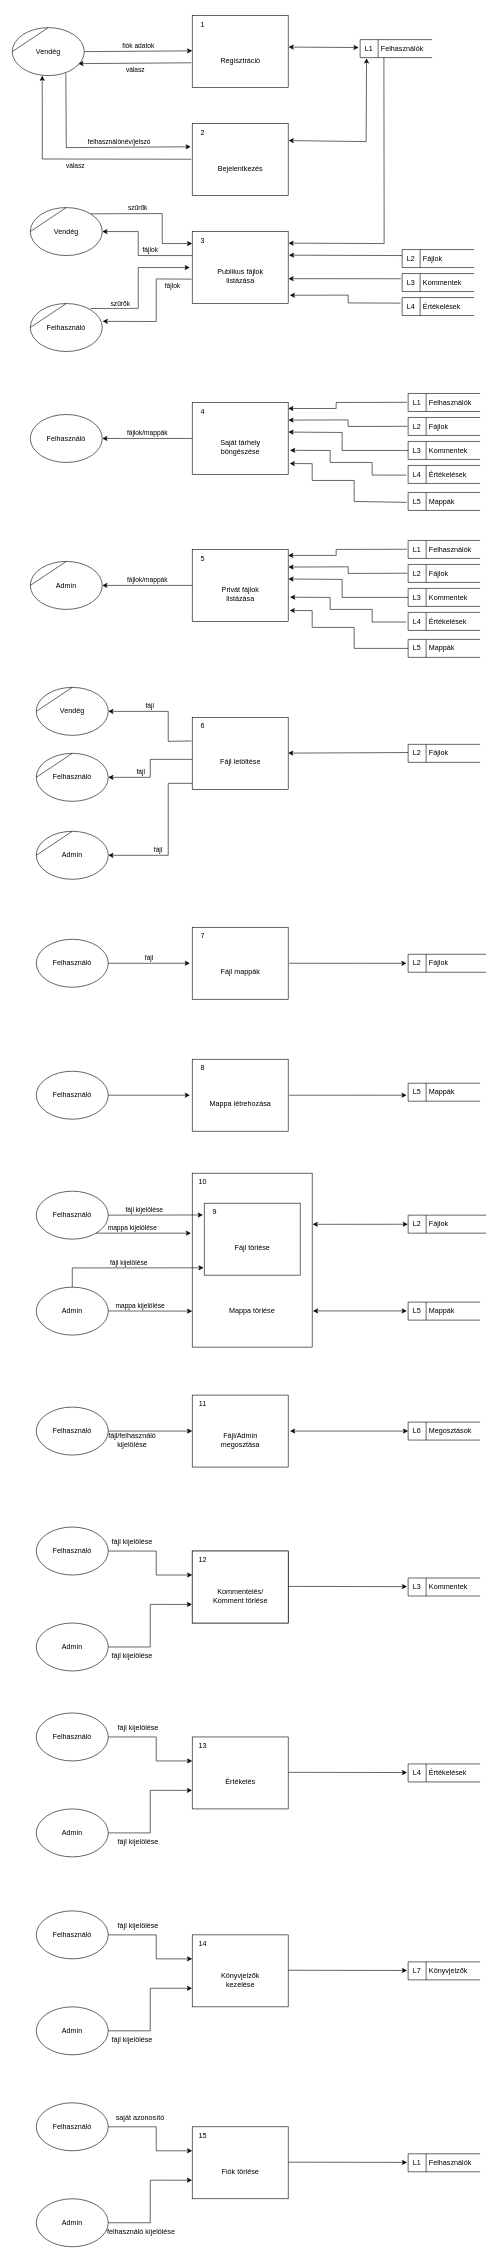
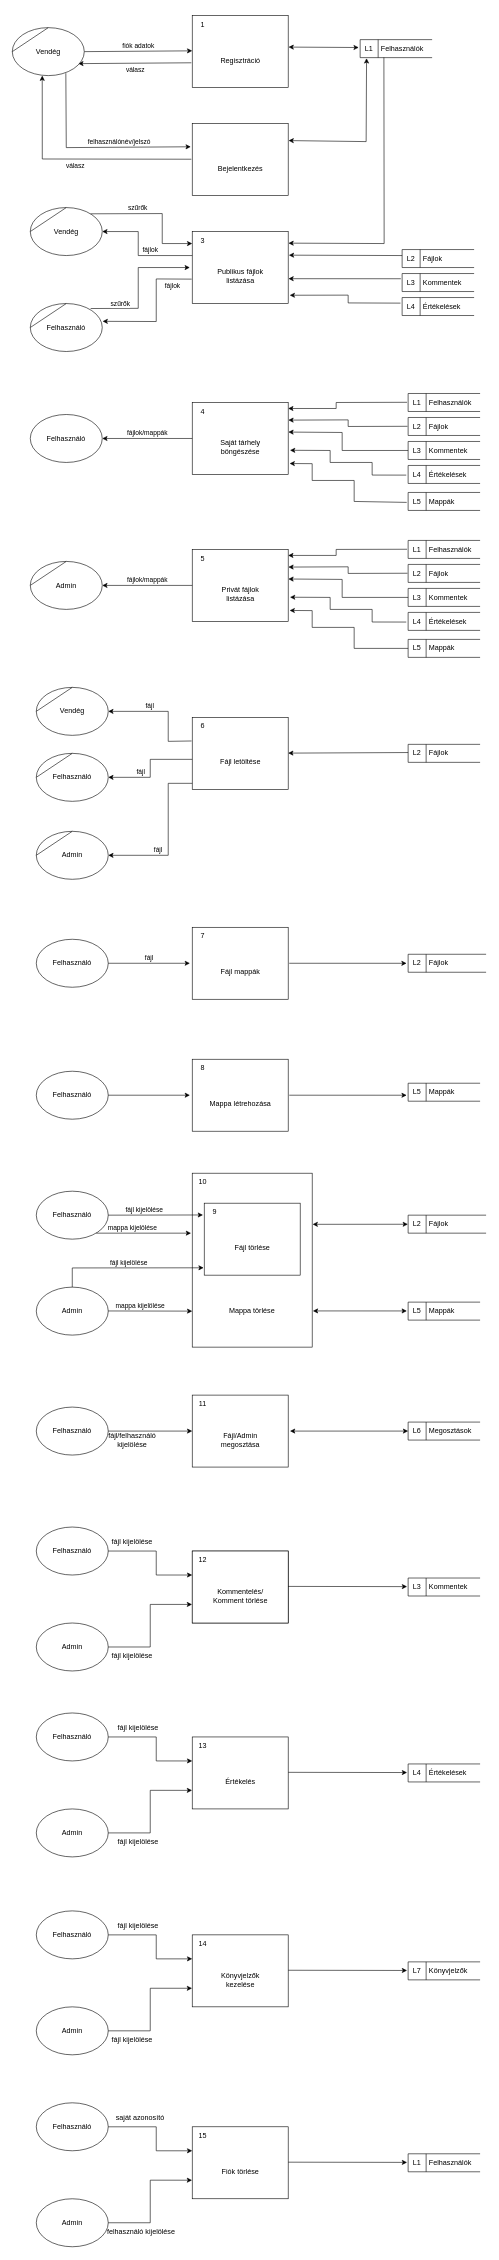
node "2": removed
